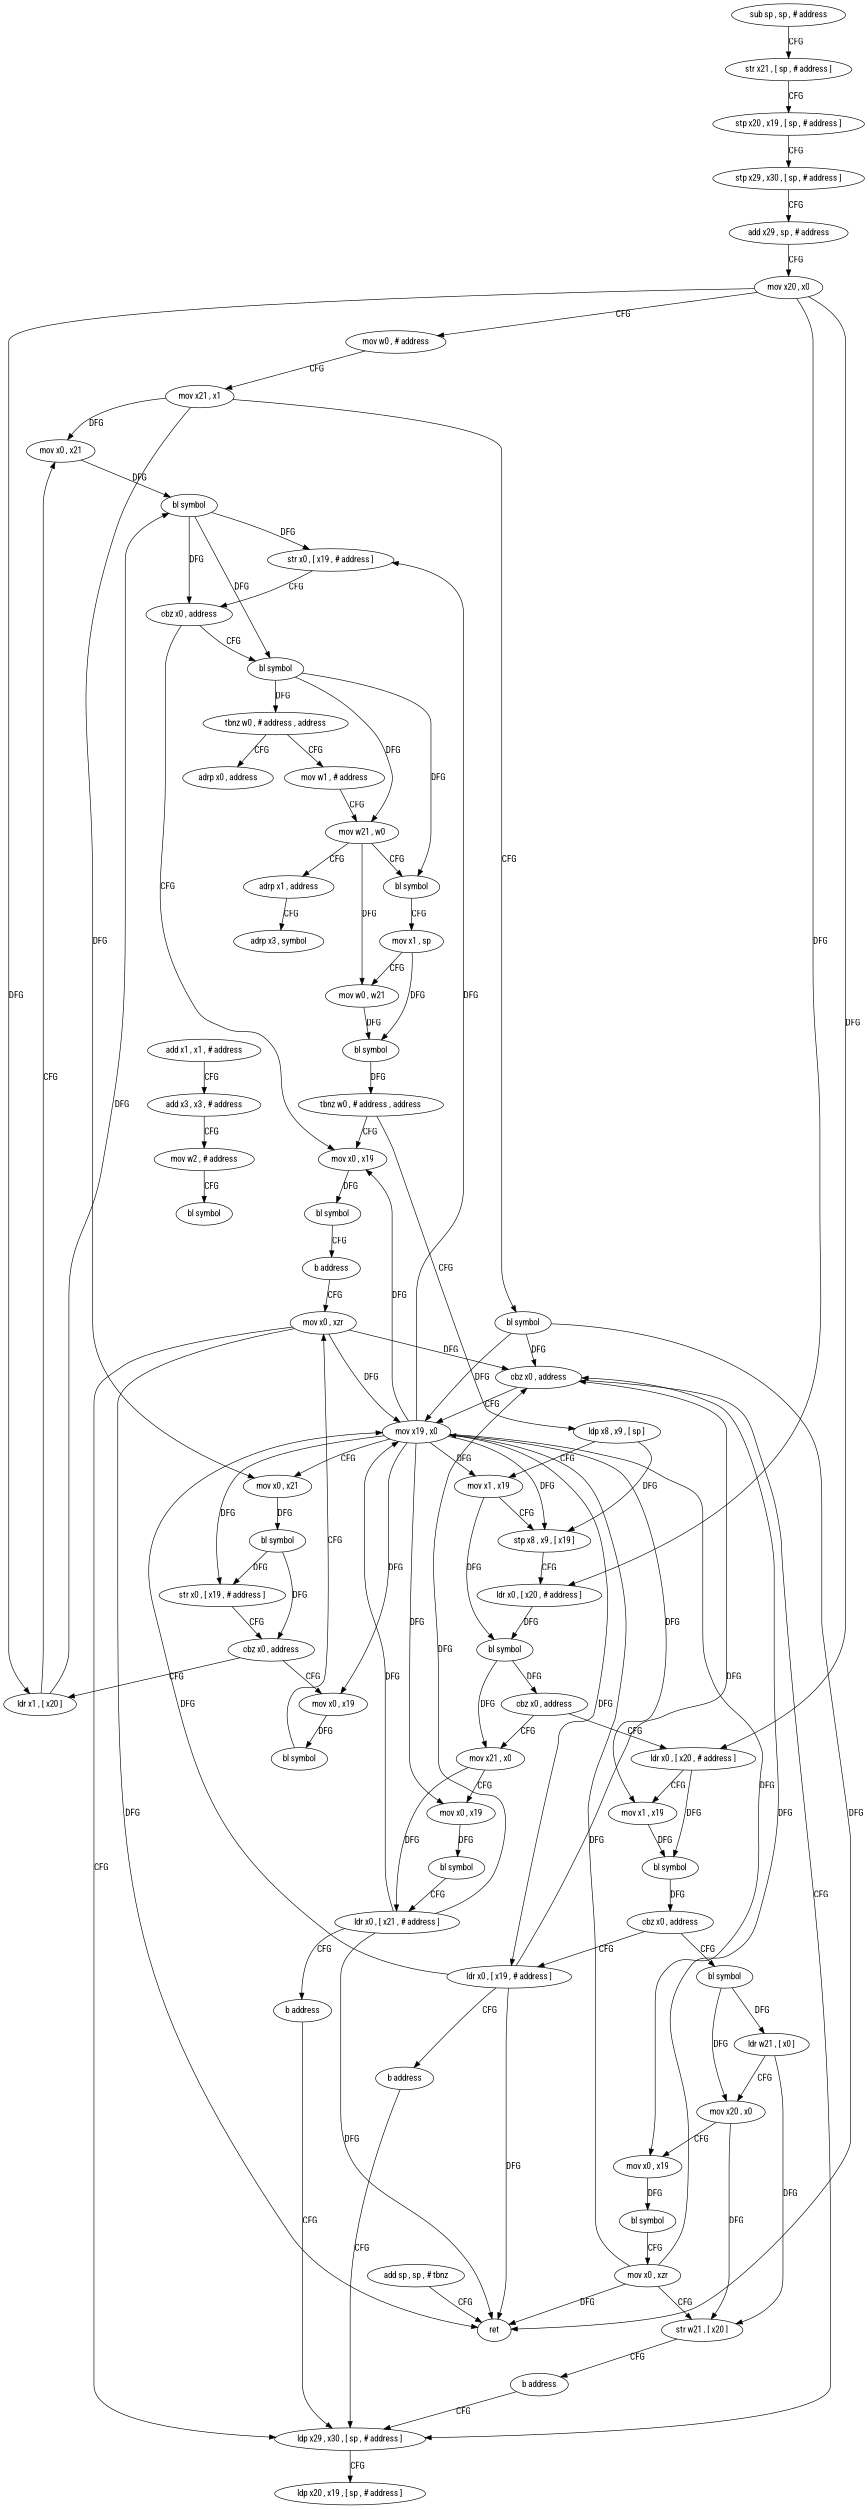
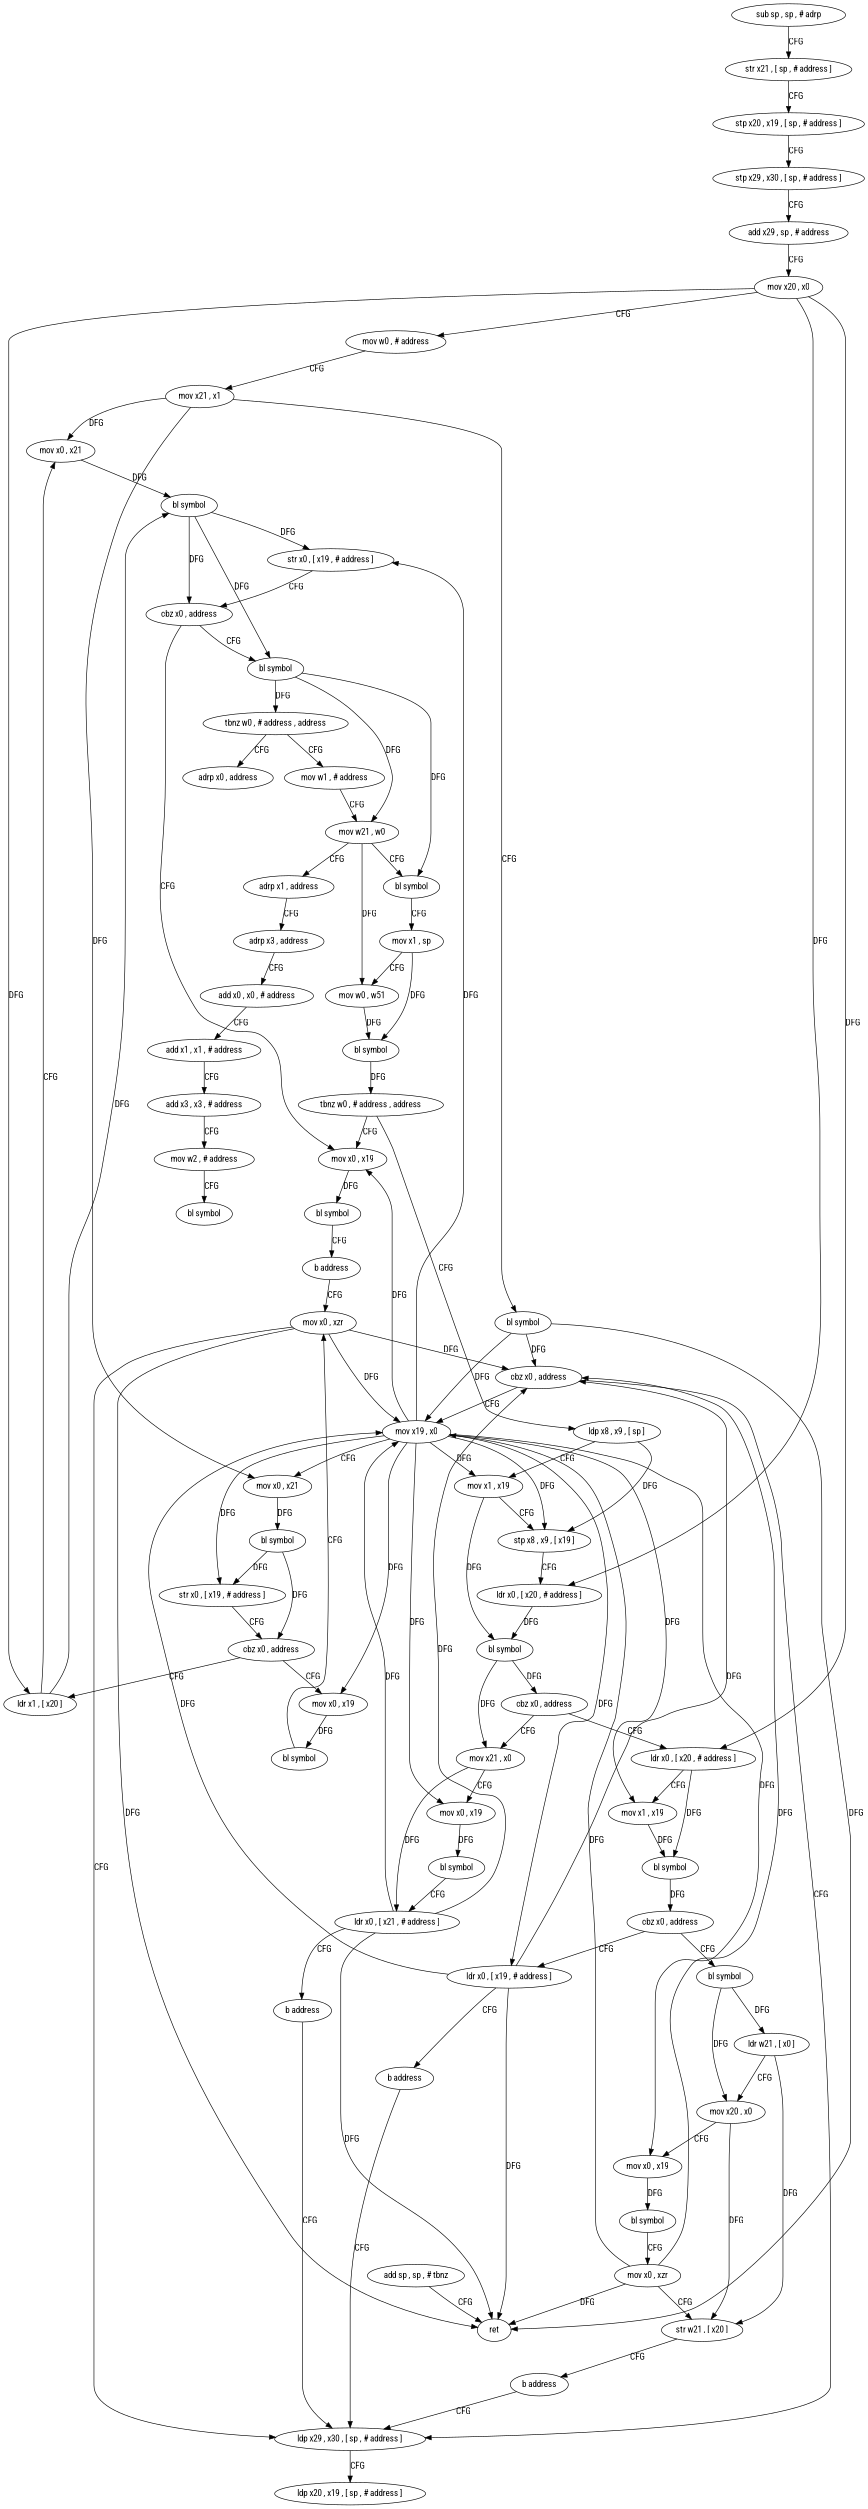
node "sub sp , sp , # address": label "sub sp , sp , # address" -> "sub sp , sp , # adrp"
node "adrp x3 , symbol": label "adrp x3 , symbol" -> "adrp x3 , address"
node "add x0 , x0 , # address": added
node "mov w0 , w21": label "mov w0 , w21" -> "mov w0 , w51"
